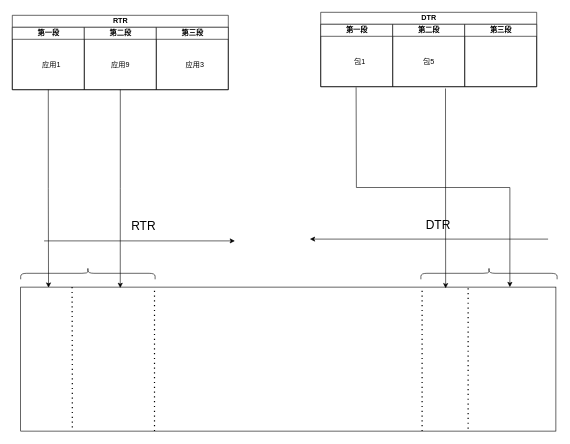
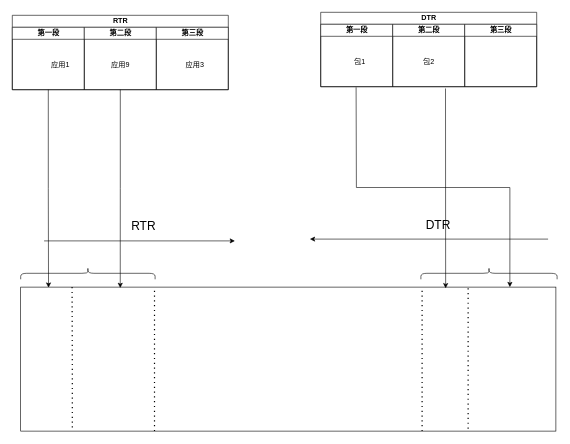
node "包5": label "包5" -> "包2"
node "应用1": moved (51, 65) -> (60, 65)
